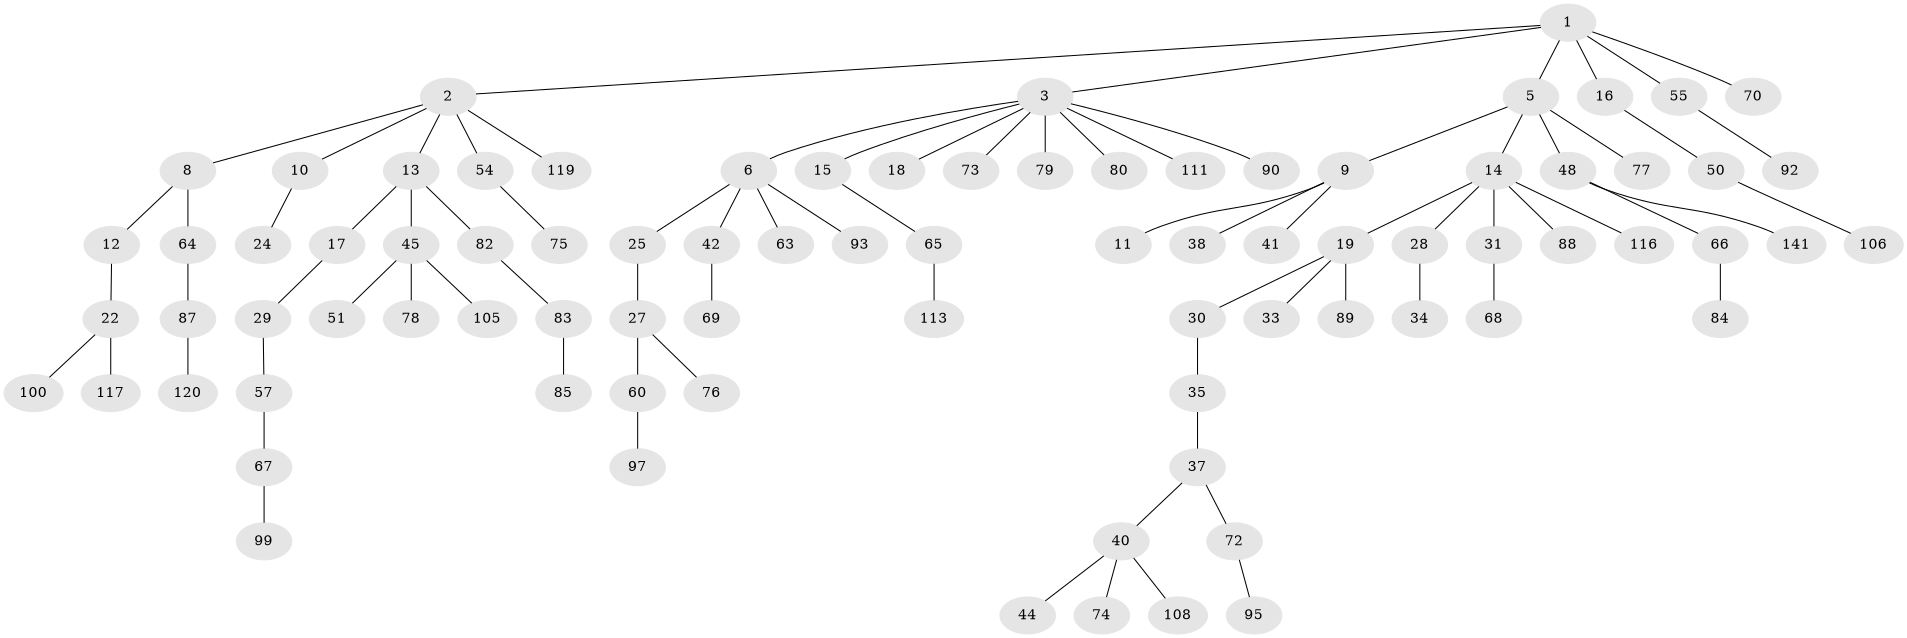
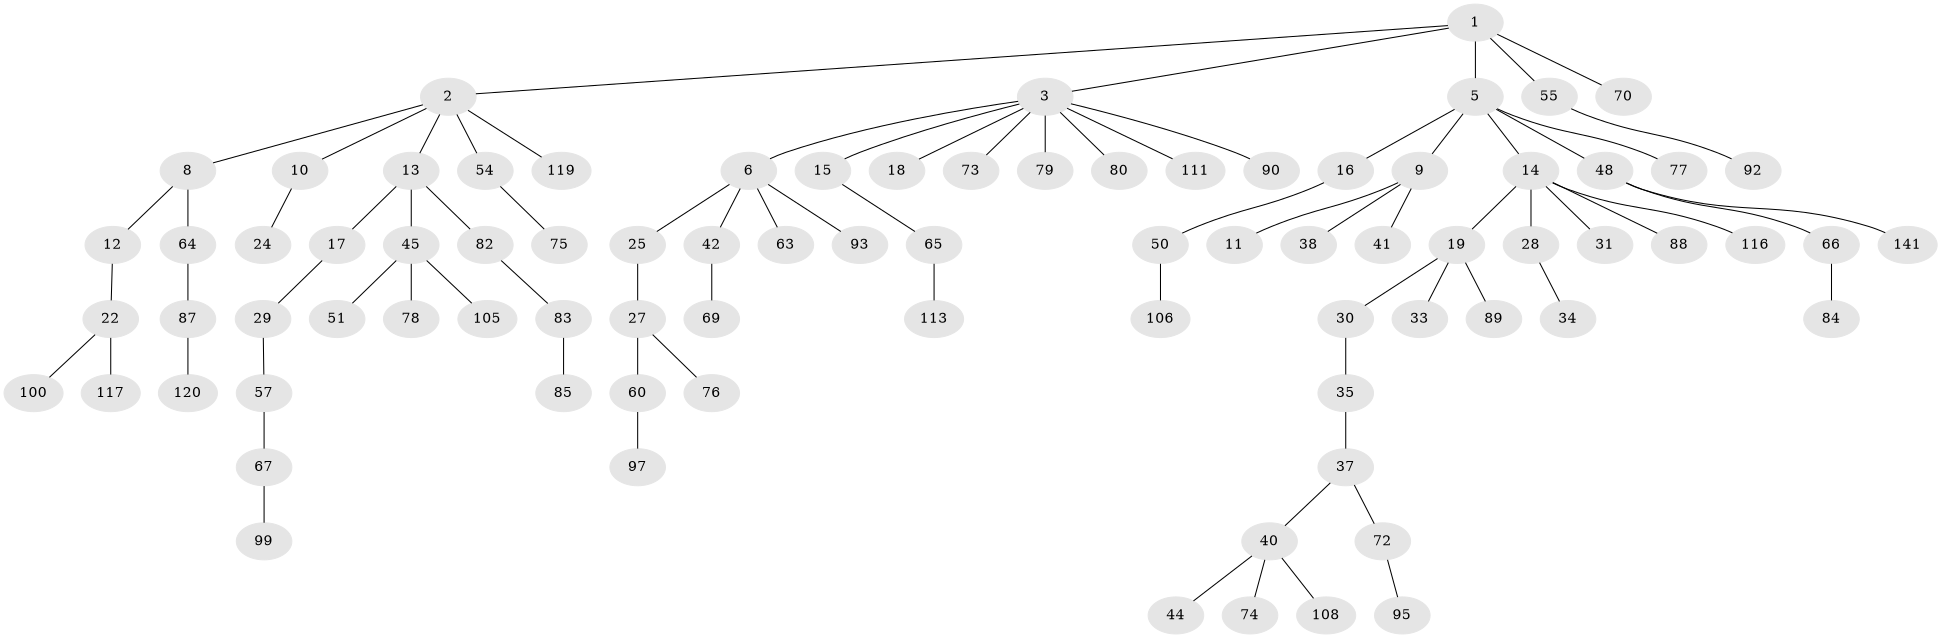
edge "1" -- "16": now "5" -- "16"
node "68": removed
